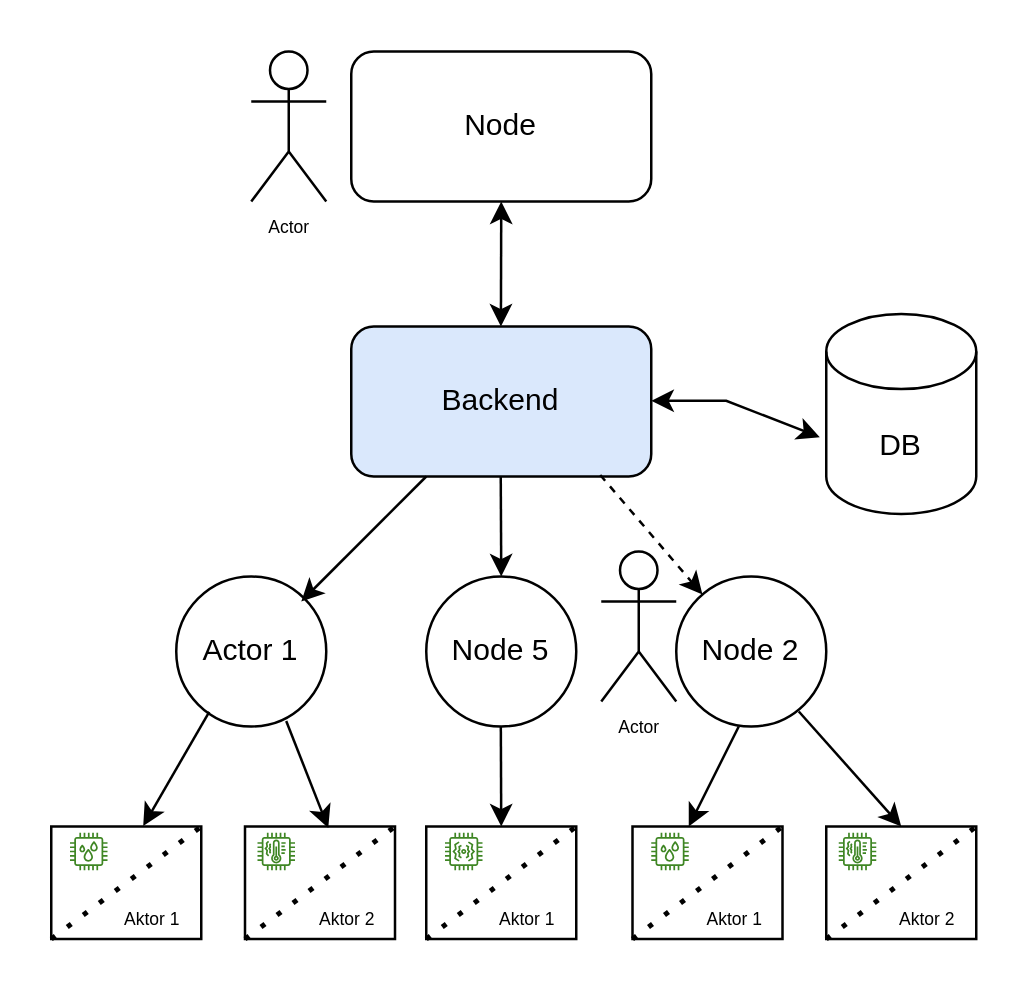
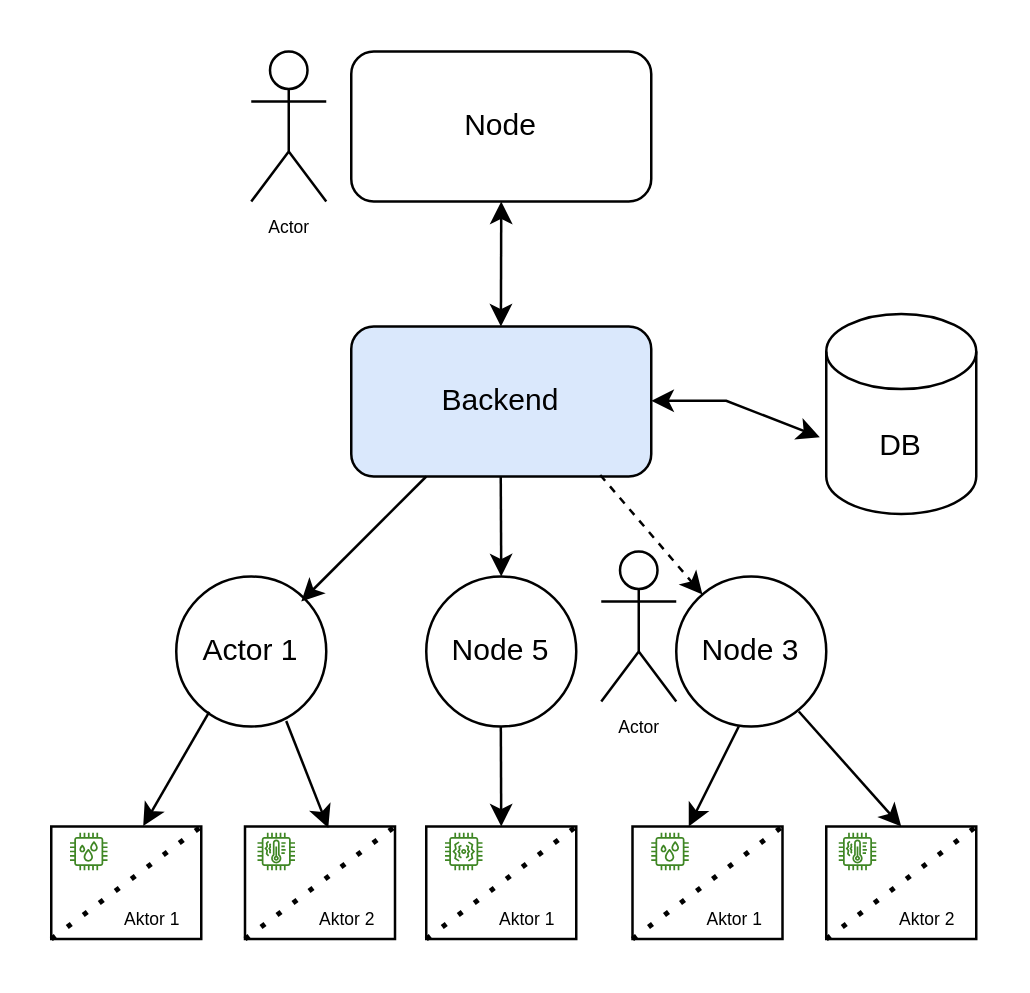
node "Node 2": label "Node 2" -> "Node 3"
